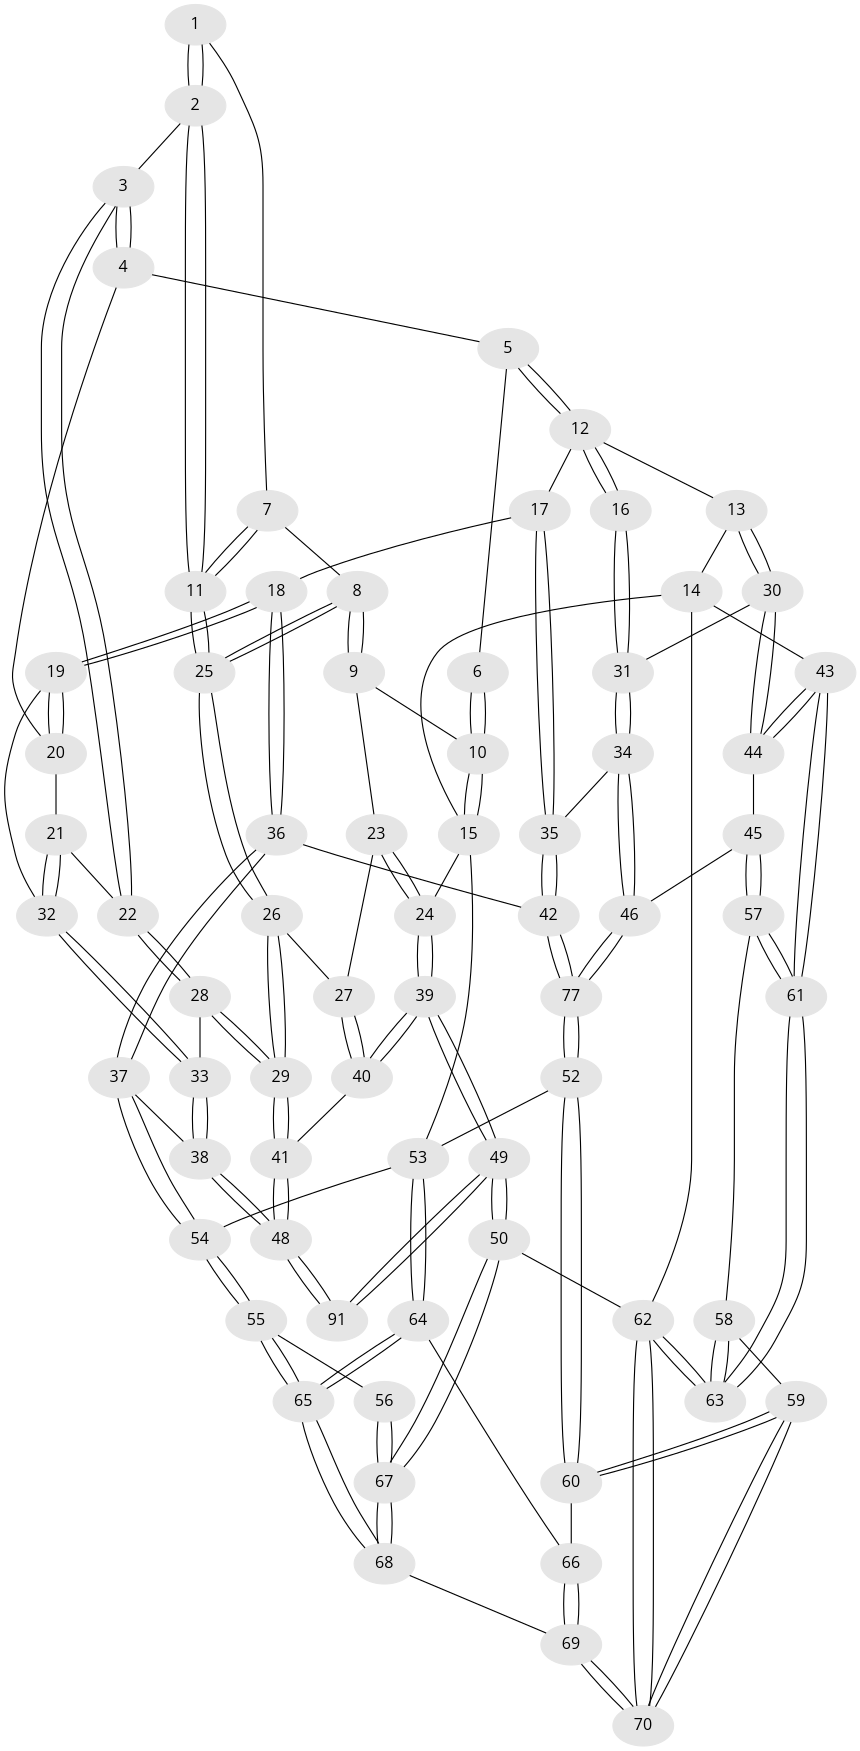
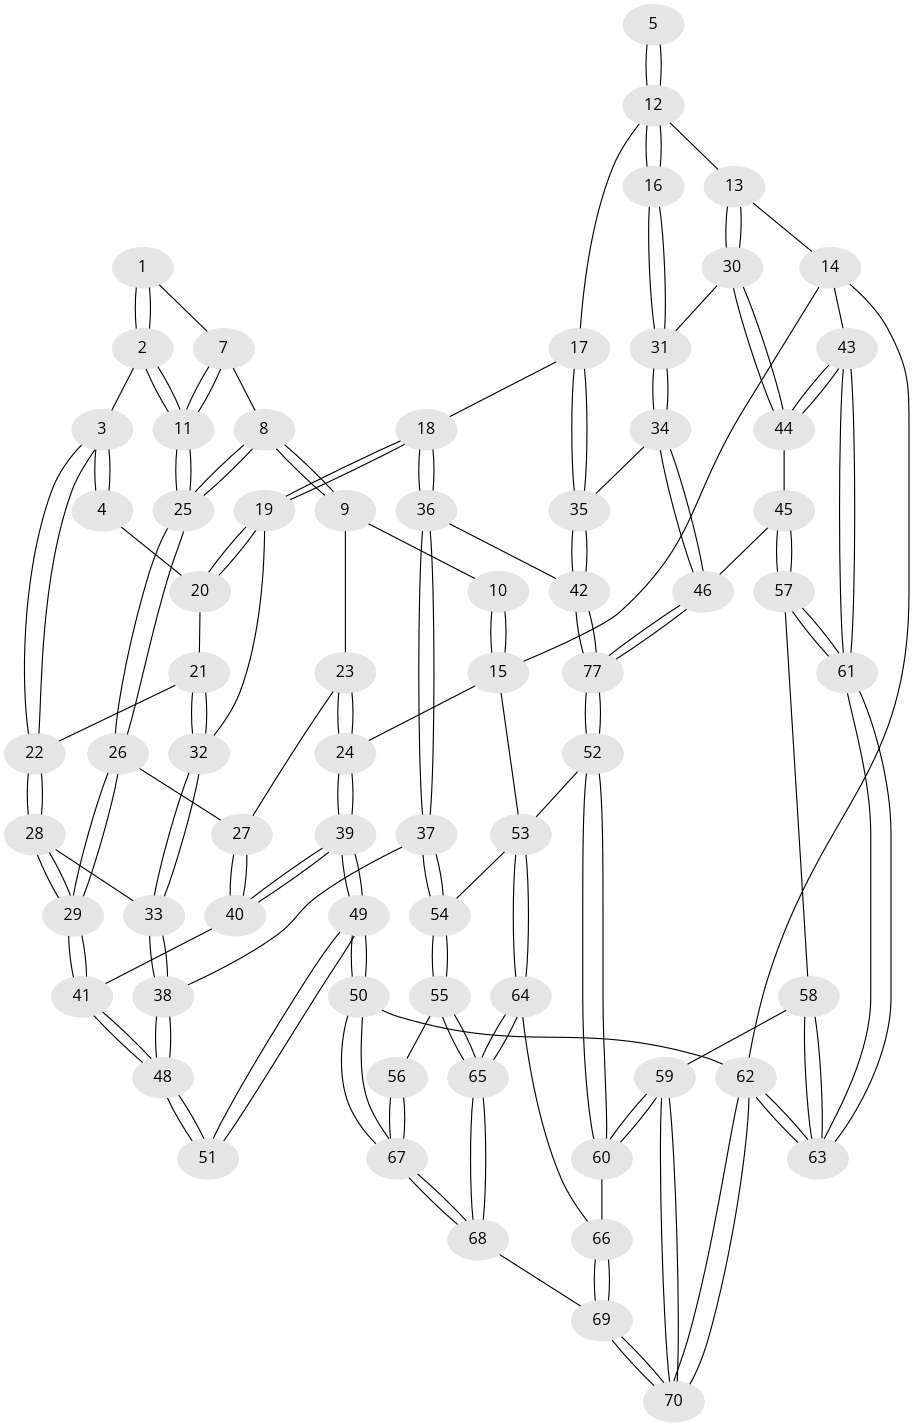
edge "4" -- "5": removed
node "6": removed
node "91": label "91" -> "51"
